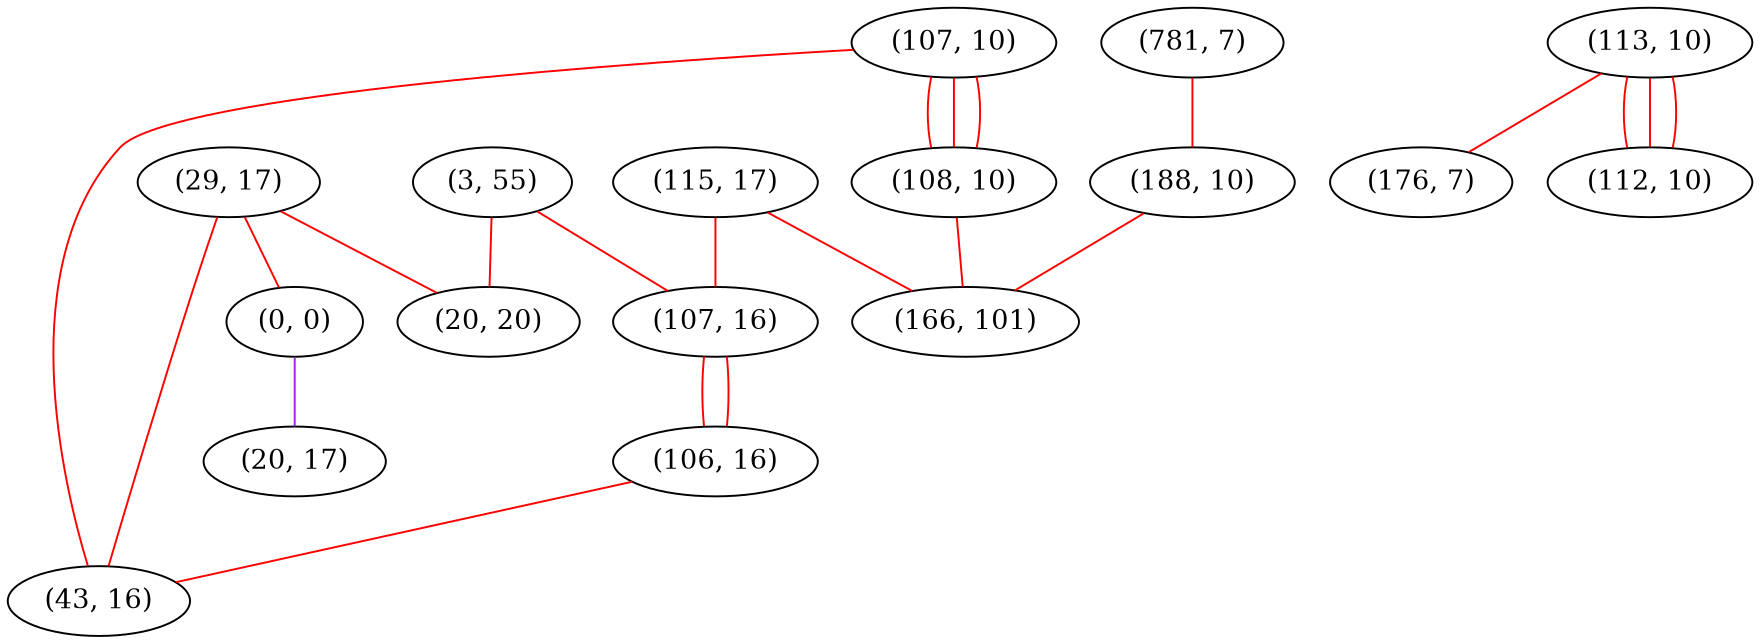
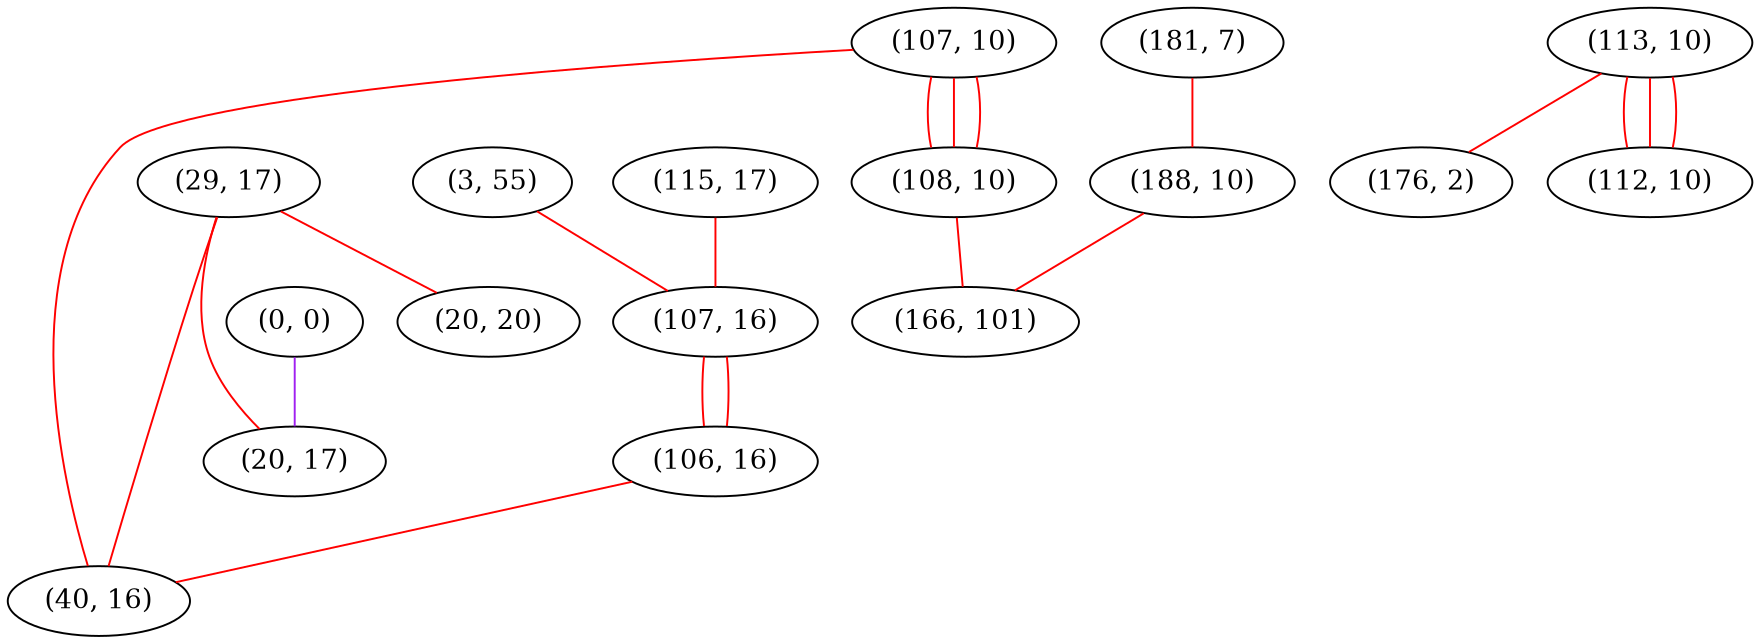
node "(781, 7)": label "(781, 7)" -> "(181, 7)"
node "(176, 7)": label "(176, 7)" -> "(176, 2)"
edge "(29, 17)" -- "(0, 0)": now "(29, 17)" -- "(20, 17)"
edge "(3, 55)" -- "(20, 20)": removed
edge "(115, 17)" -- "(166, 101)": removed
node "(43, 16)": label "(43, 16)" -> "(40, 16)"
